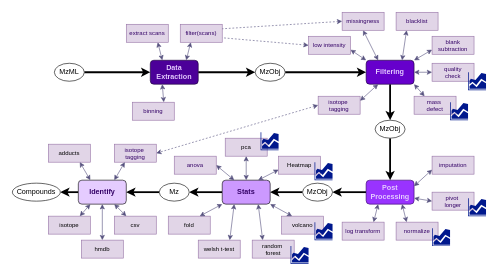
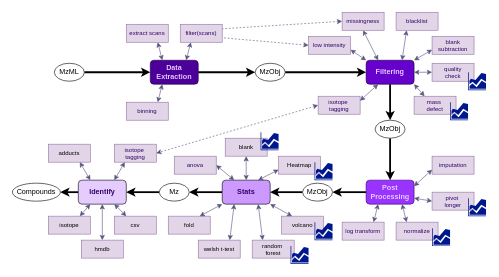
node "binning": moved (153, 111) -> (147, 111)
node "pca": label "pca" -> "blank"
